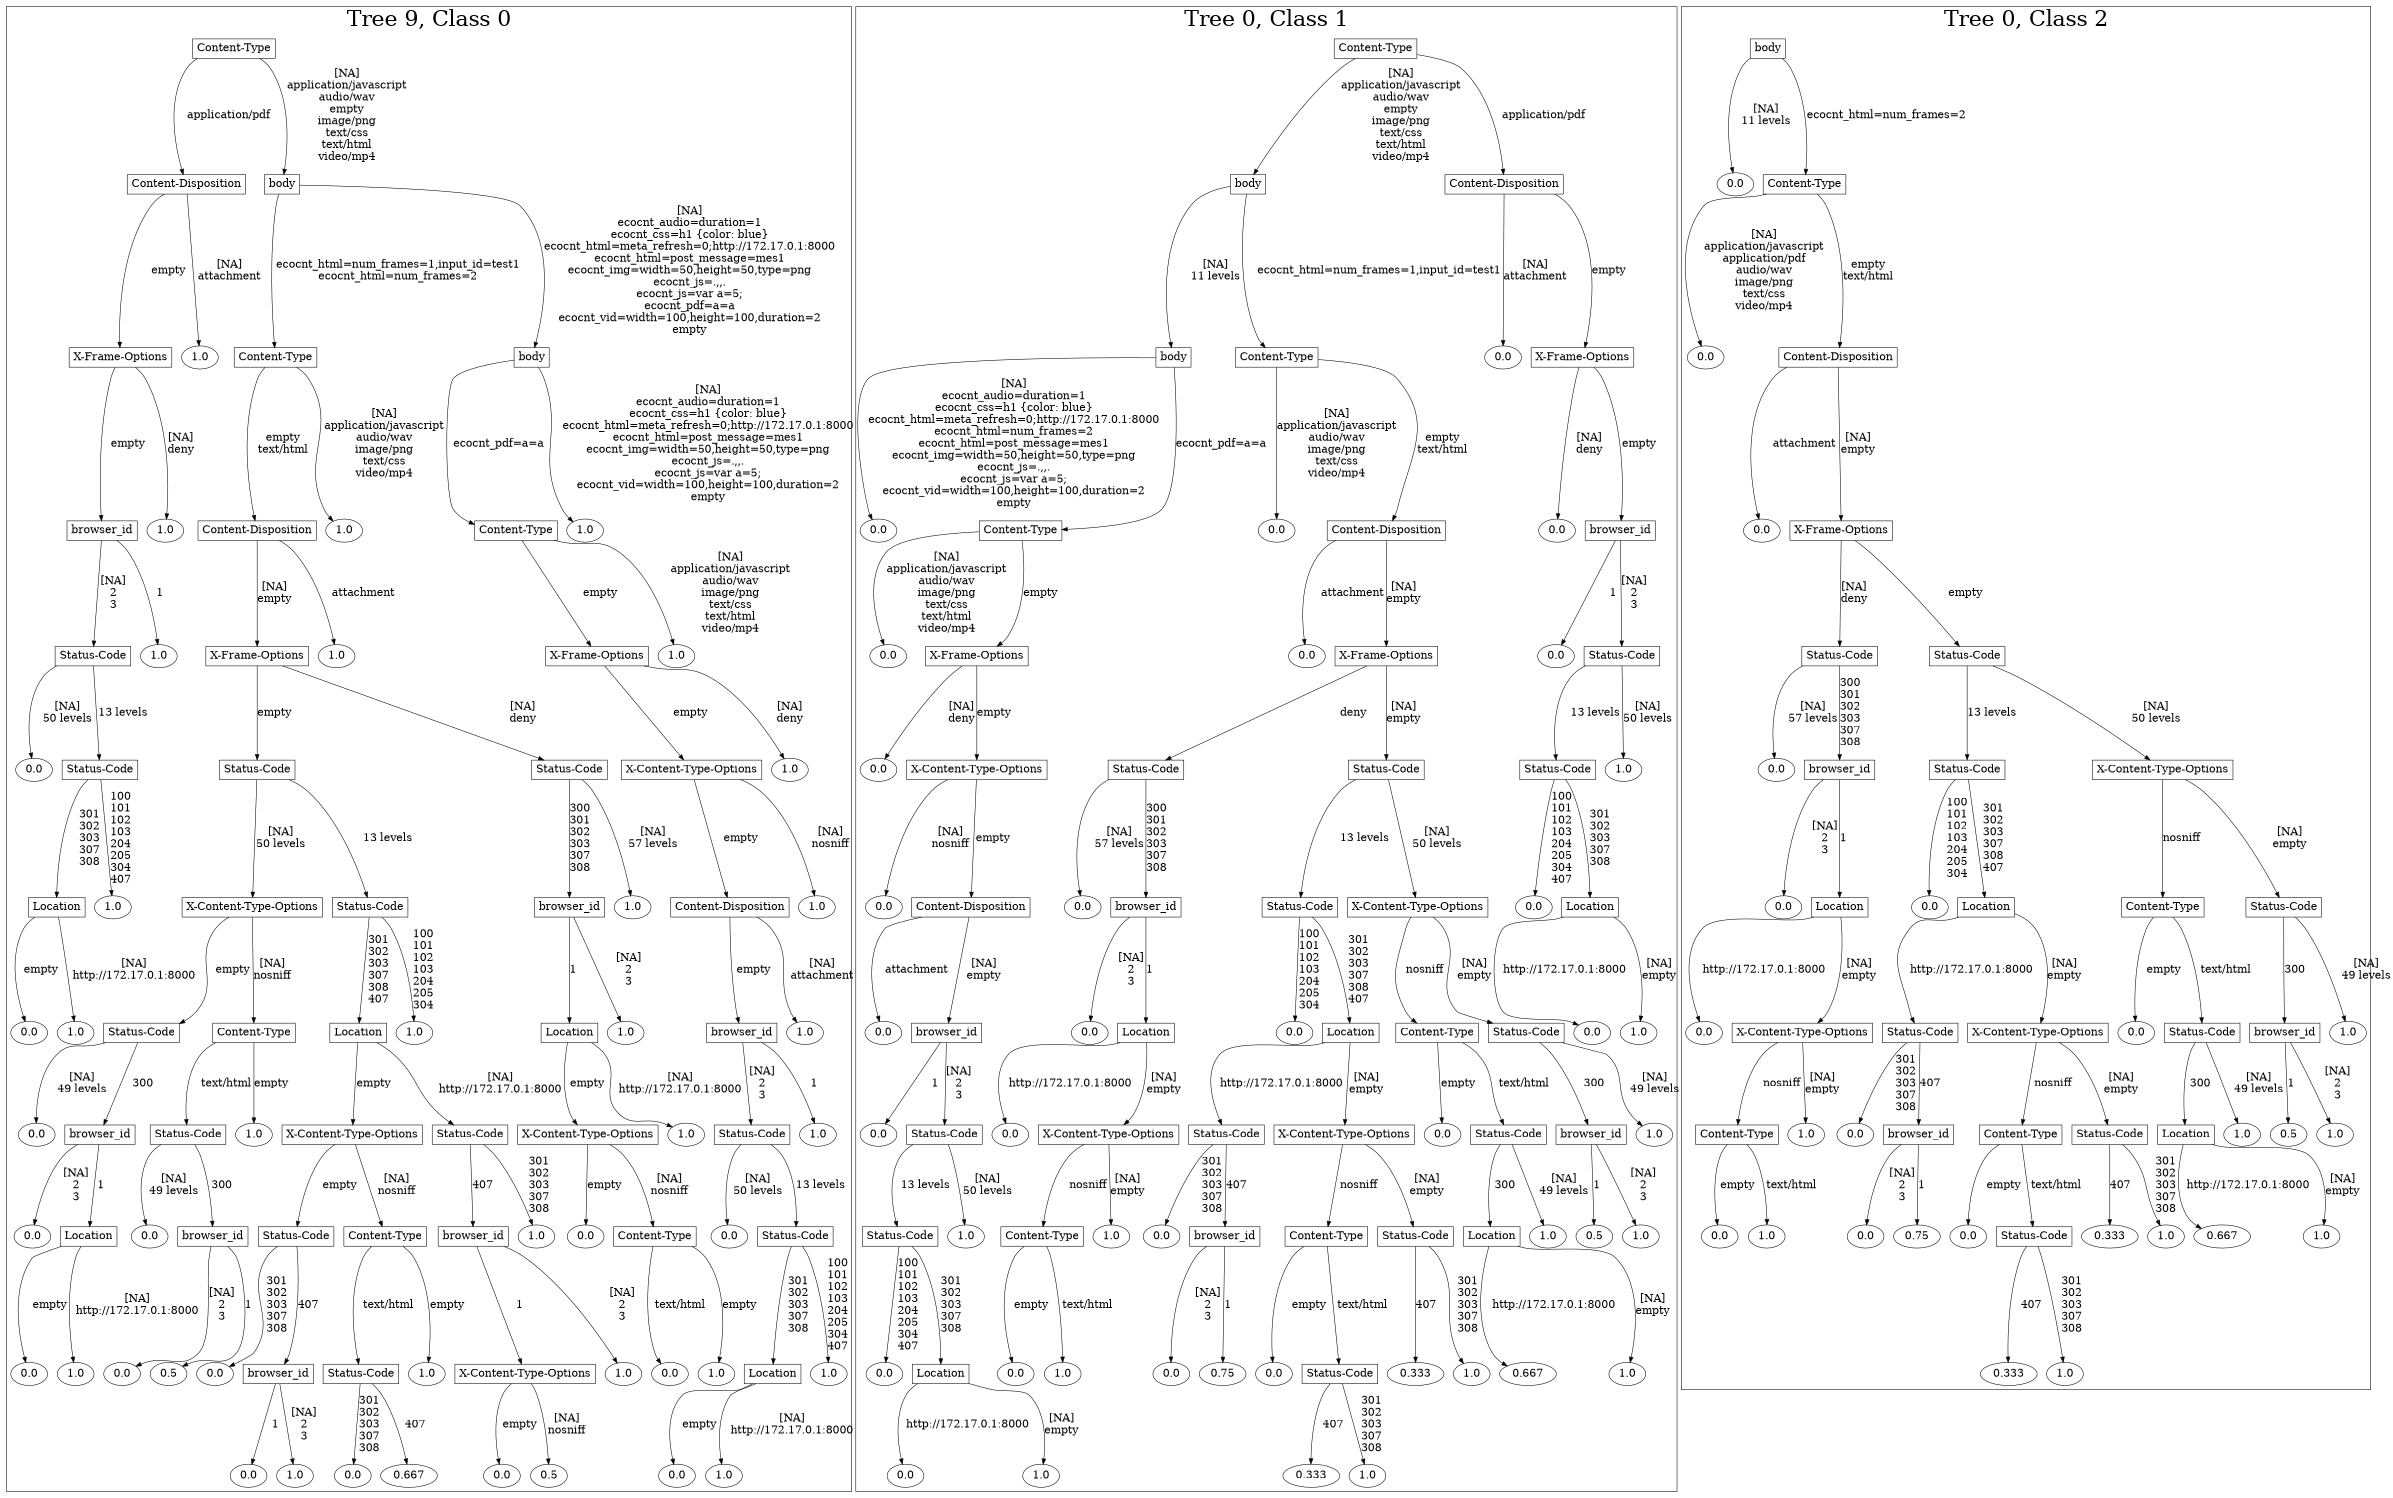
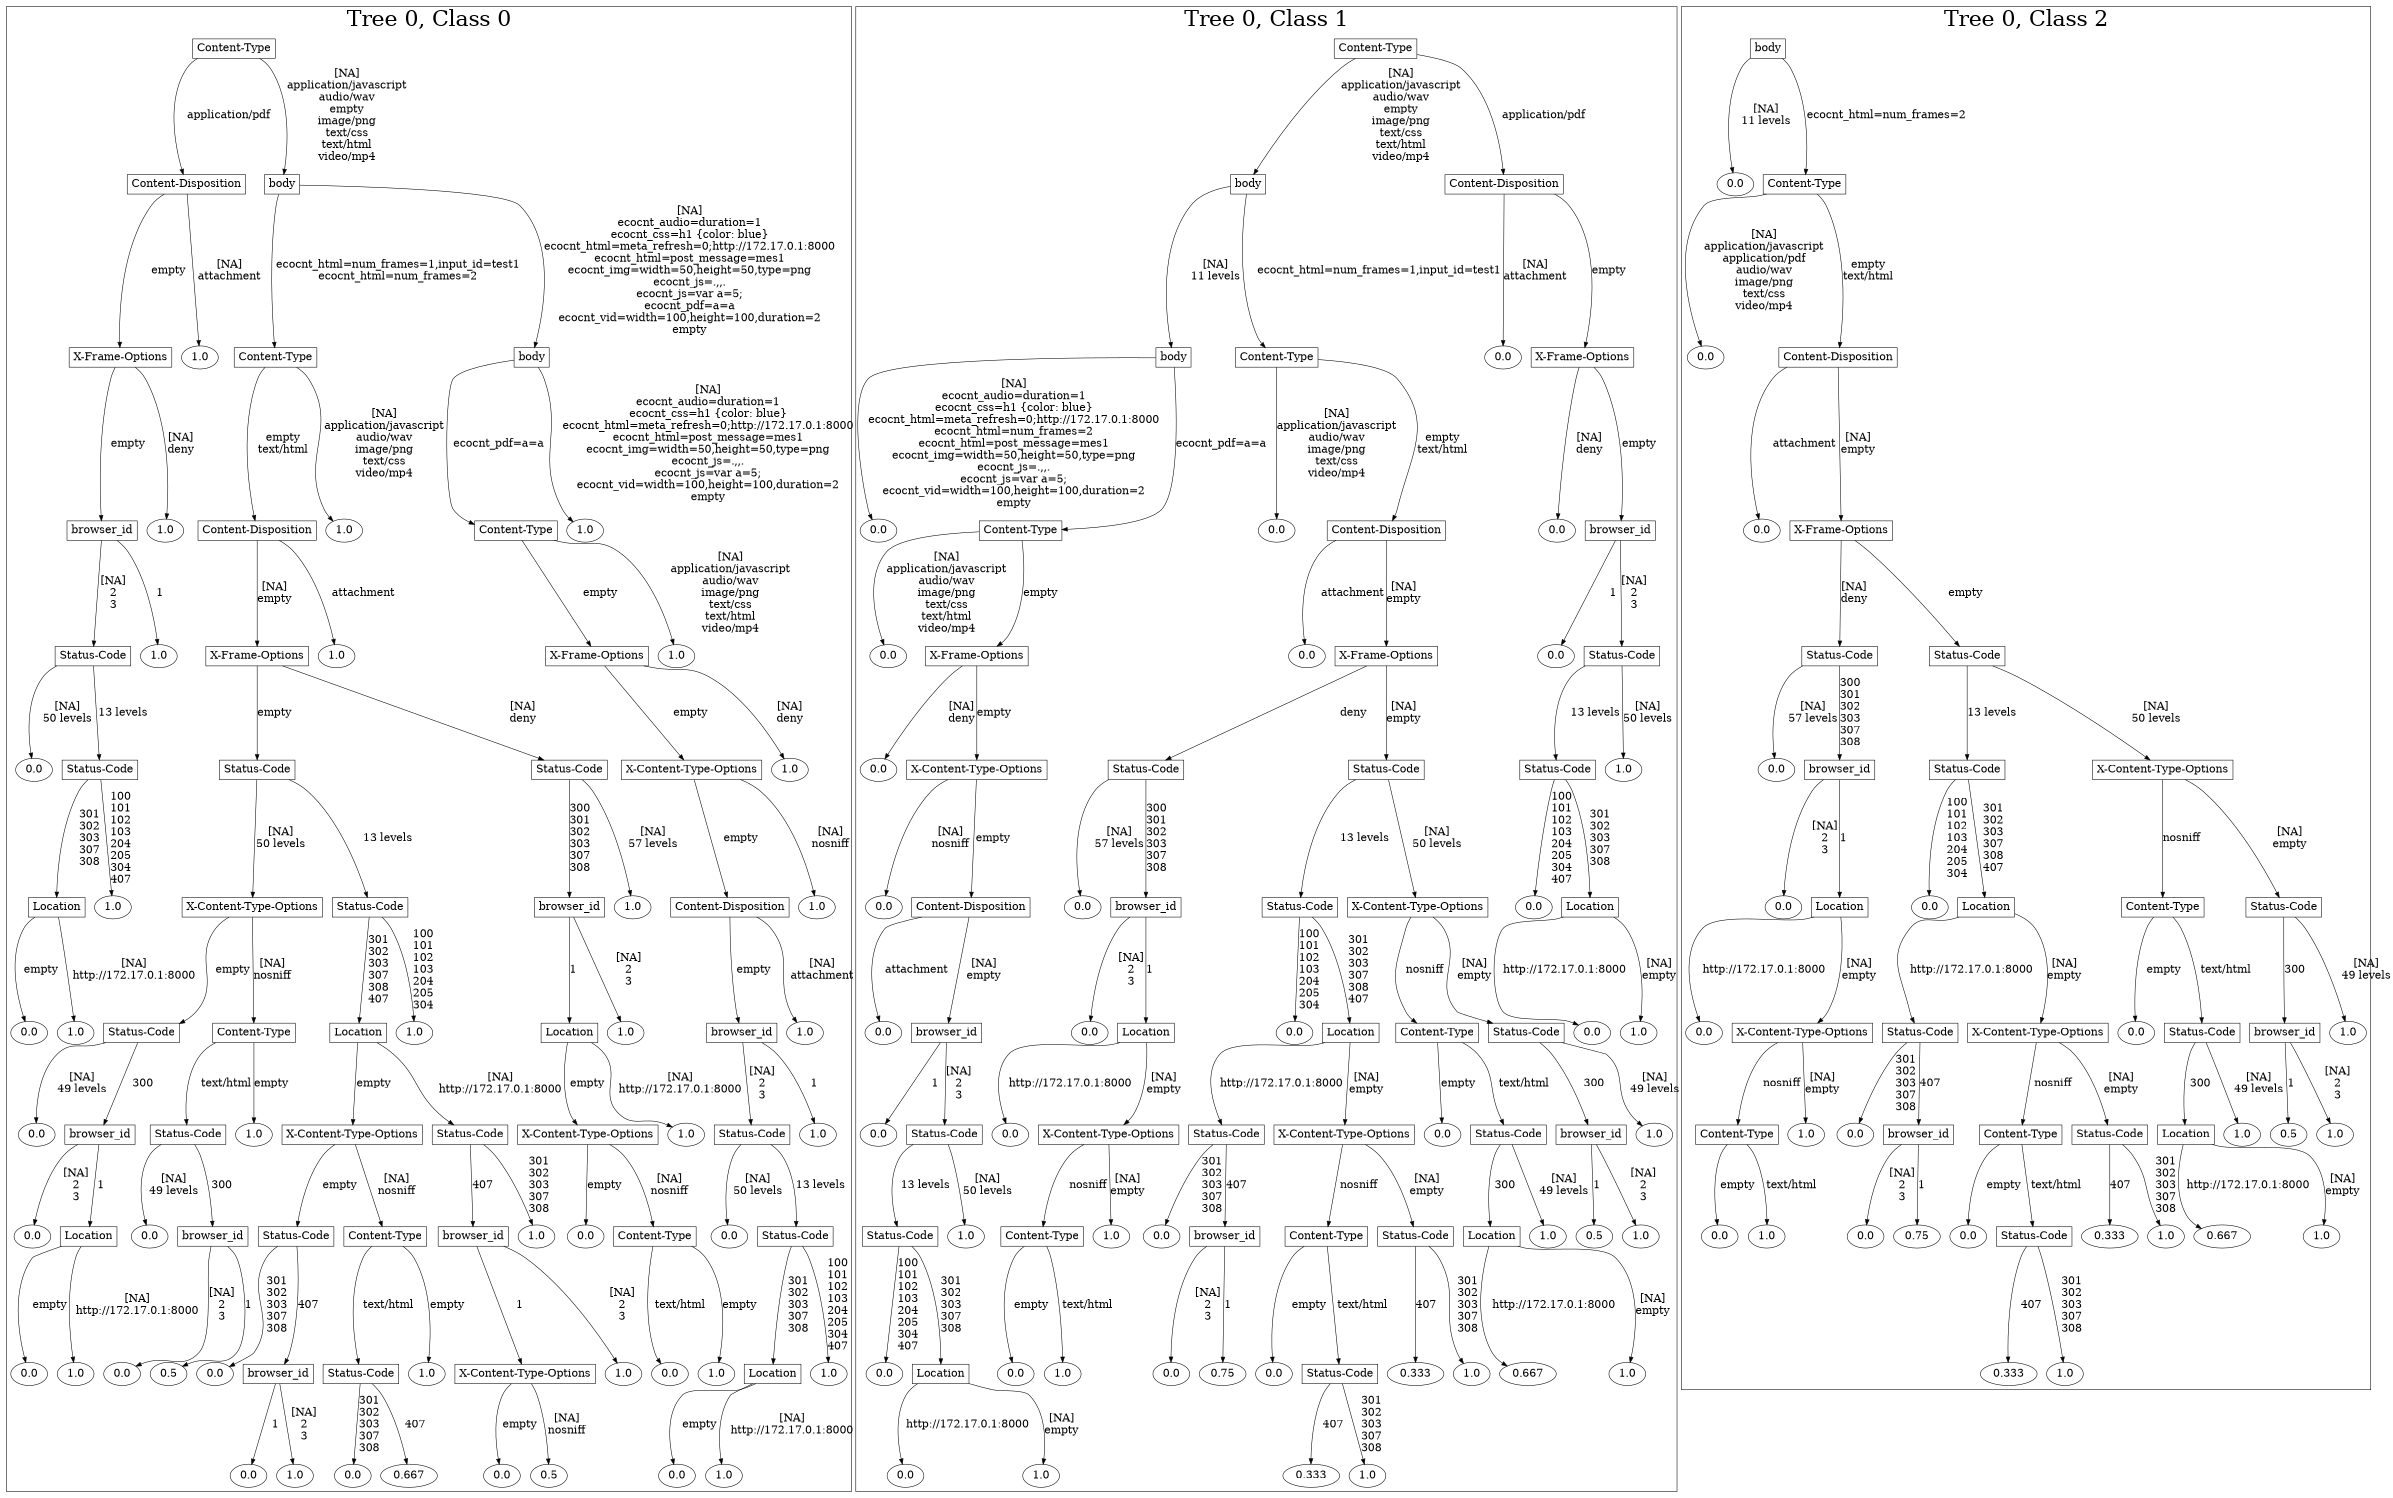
cluster "Tree 9, Class 0": label "Tree 9, Class 0" -> "Tree 0, Class 0"
